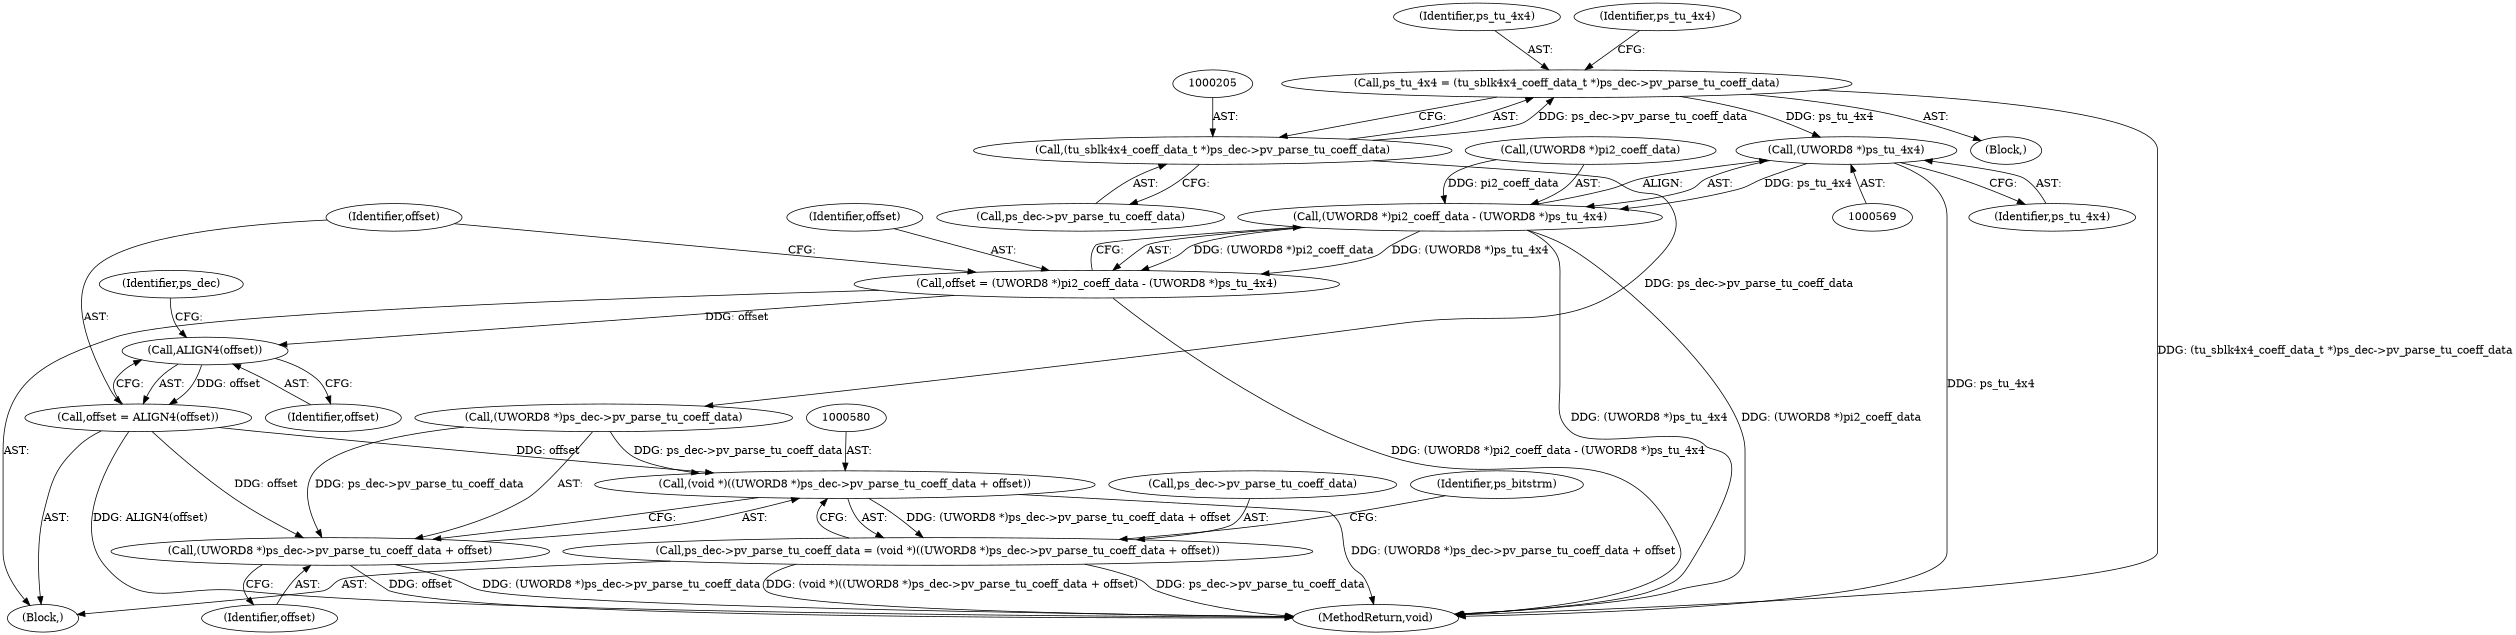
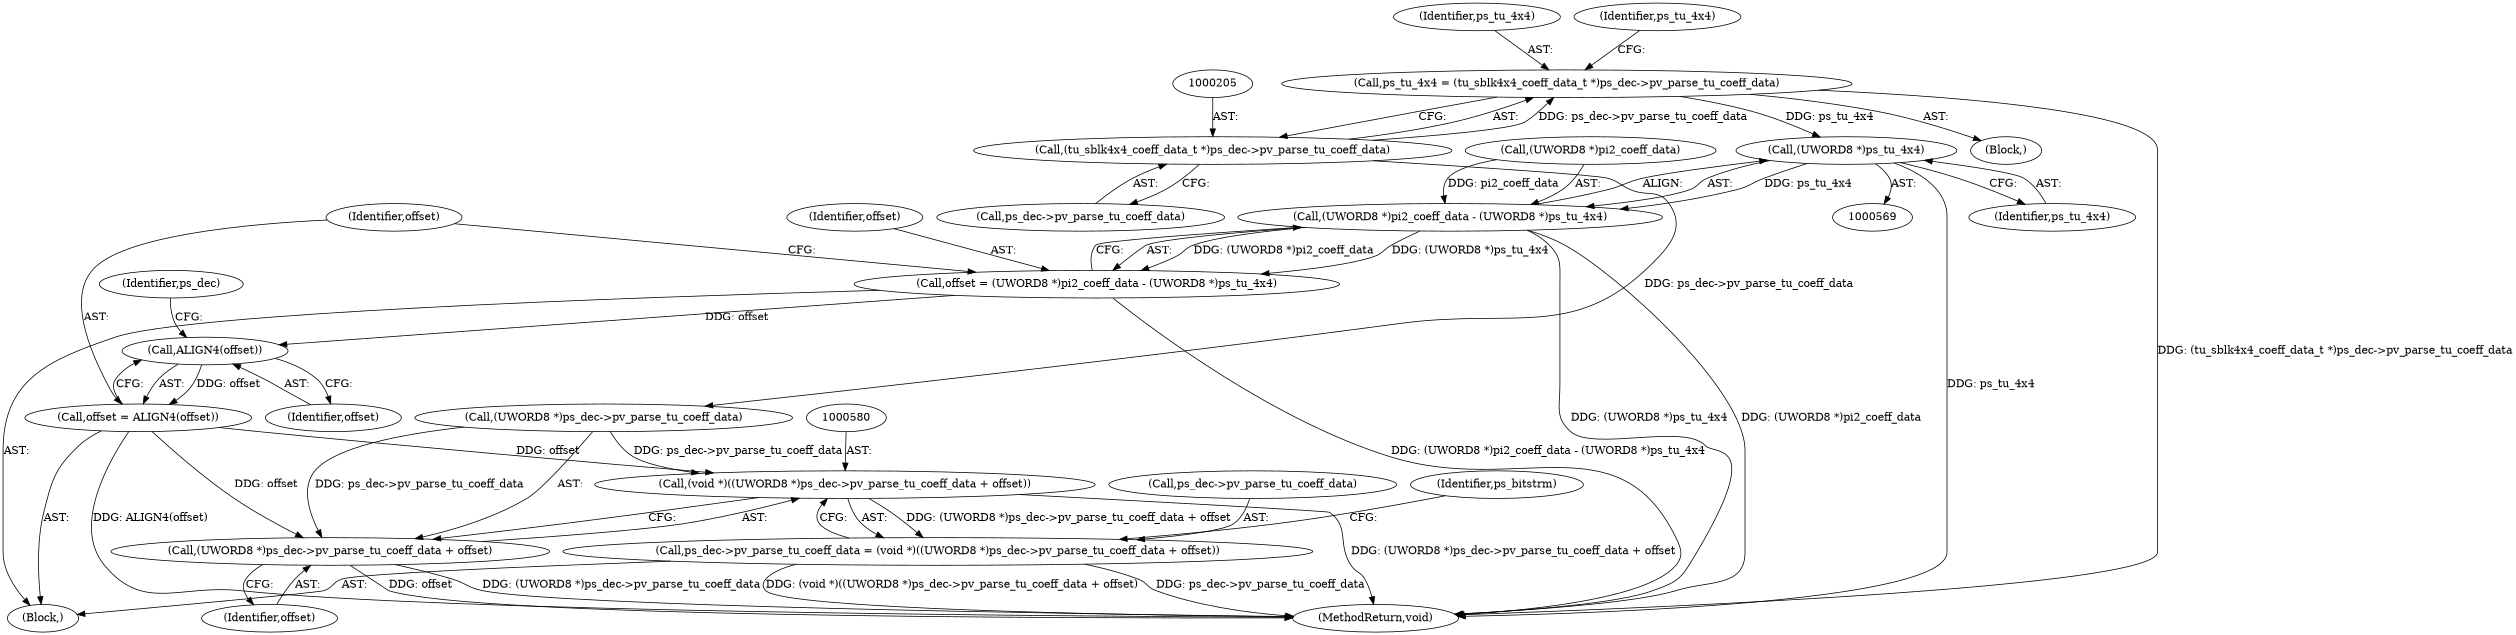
edge "1000569" -> "(Call,(UWORD8 *)ps_tu_4x4)": reversed
